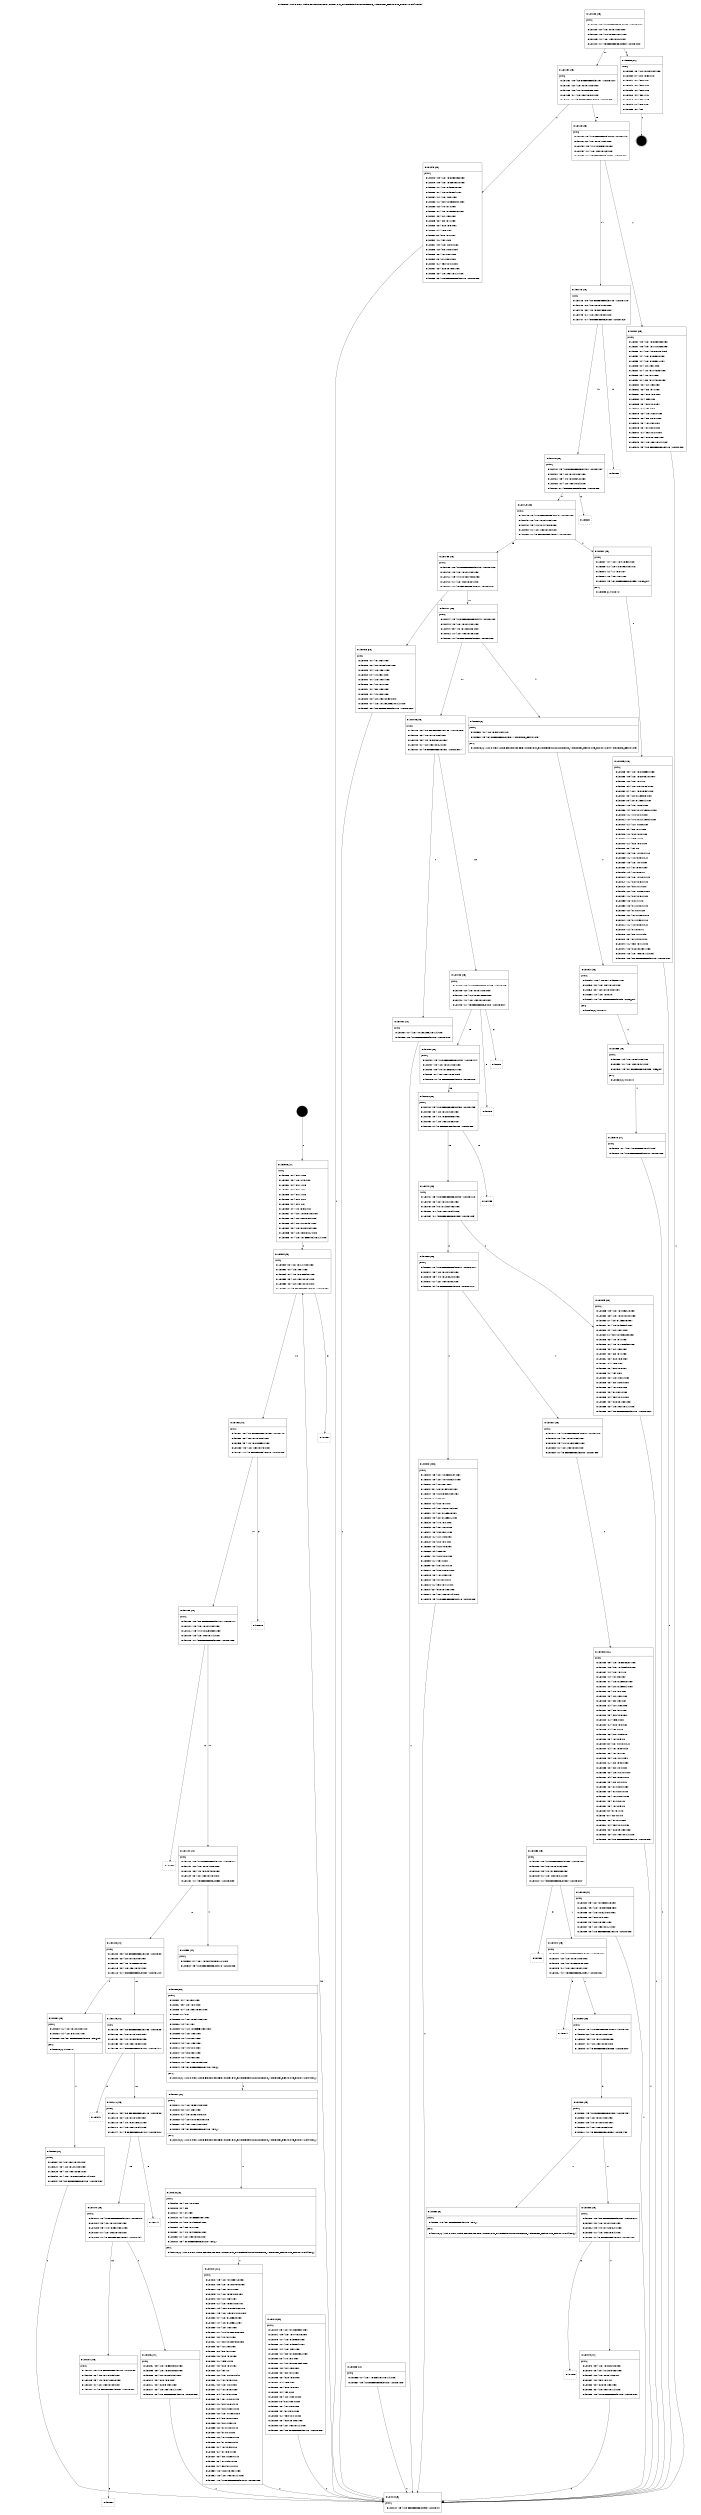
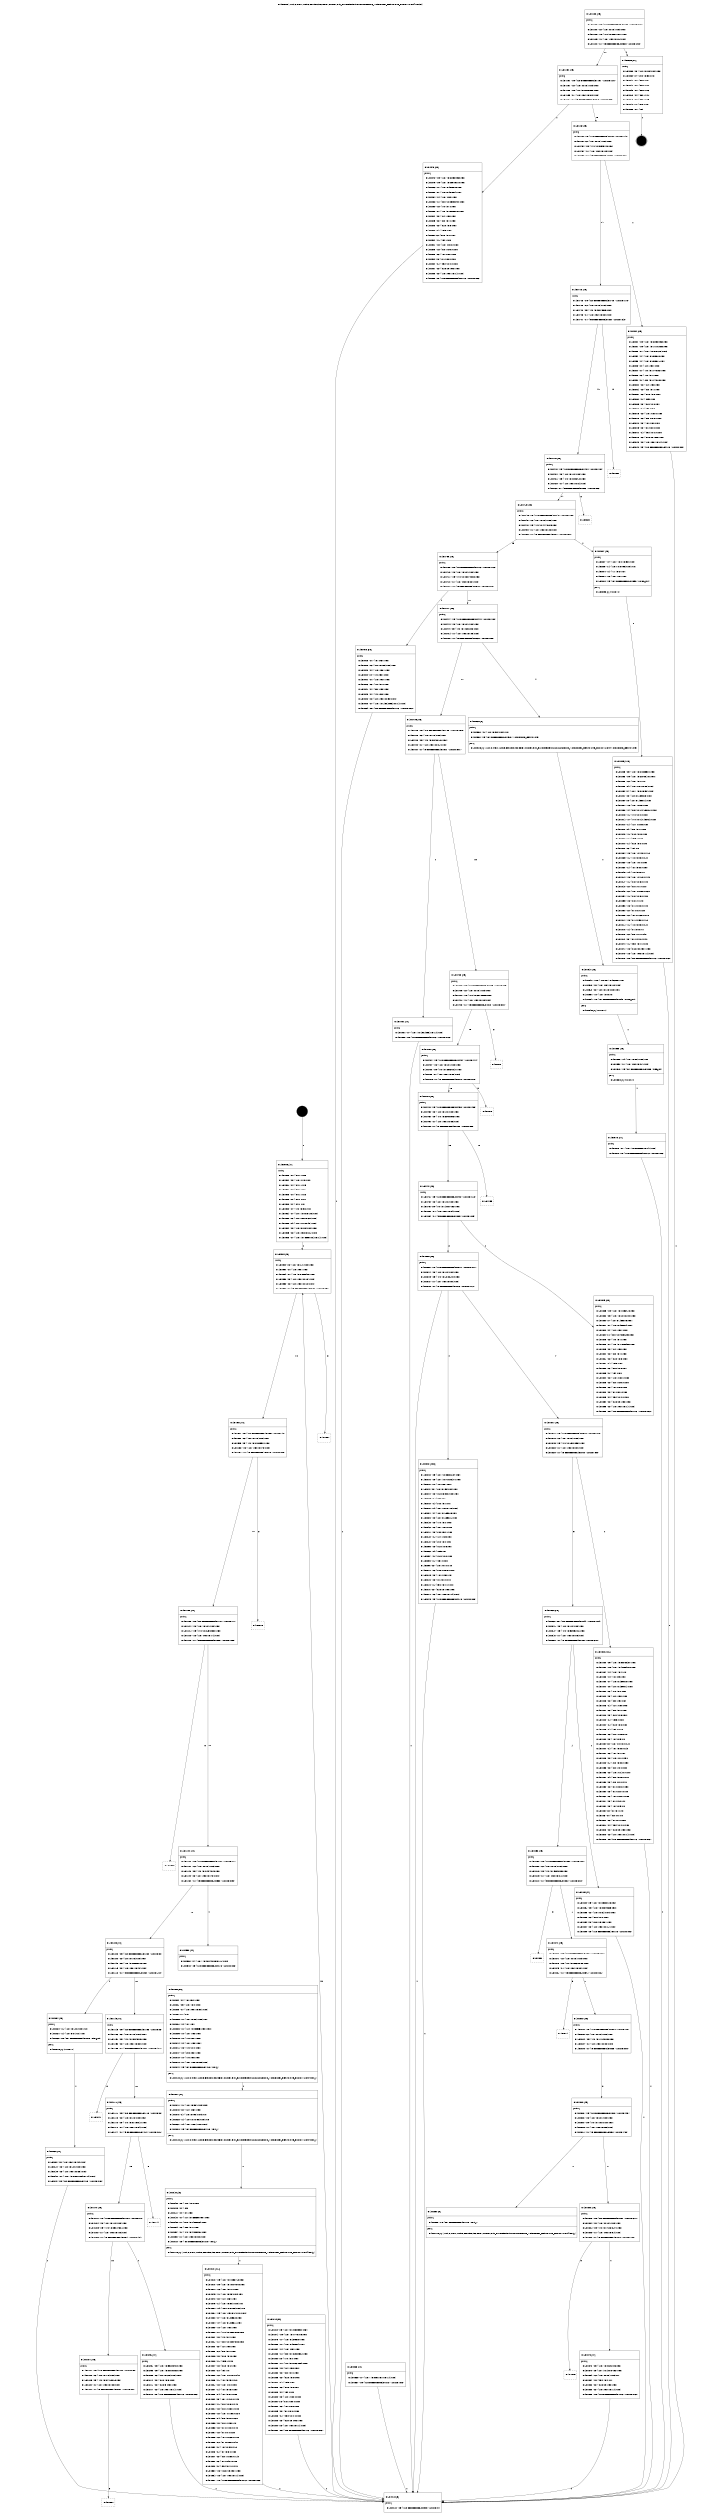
edge "0x4017a9 [25]" -> "0x401f10": now "0x4017c2 [25]" -> "0x401f10"
edge "0x4017c2 [25]" -> "0x4017db [25]": label " 30" -> " 10"
node "0x40183f [25]": added
edge "0x401c95 [88]" -> "0x402163 [5]": now "0x40180d [25]" -> "0x402163 [5]"
